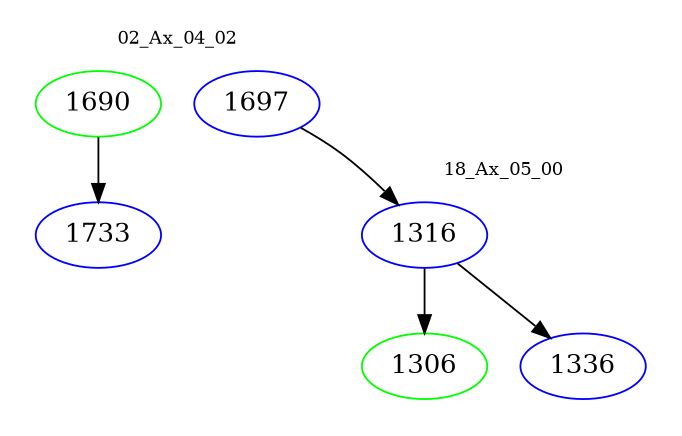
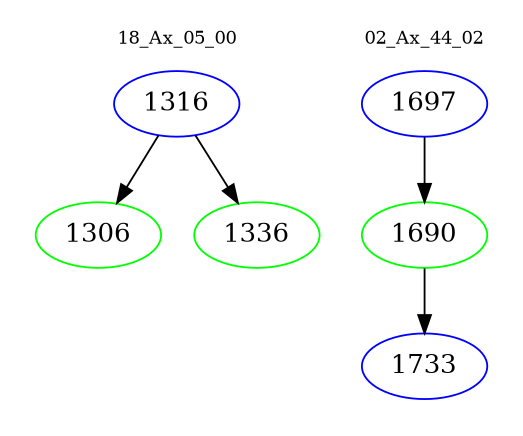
cluster "02_Ax_04_02": label "02_Ax_04_02" -> "02_Ax_44_02"
edge "1697" -> "1316": now "1697" -> "1690"
node "1336": color blue -> green
